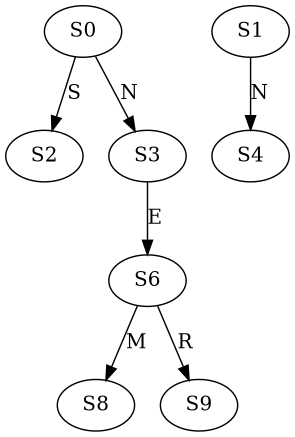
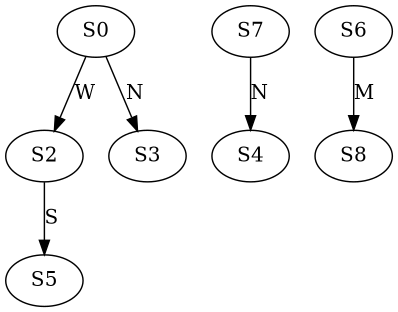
node "S1": label "S1" -> "S7"
edge "S0" -> "S2": label "S" -> "W"
edge "S3" -> "S6": removed, label "E"
node "S5": added
node "S9": removed
